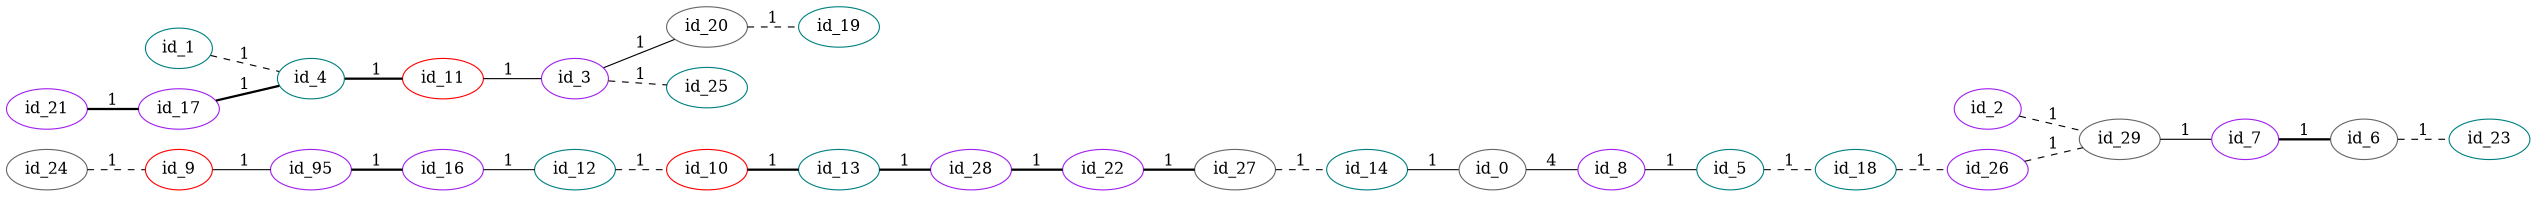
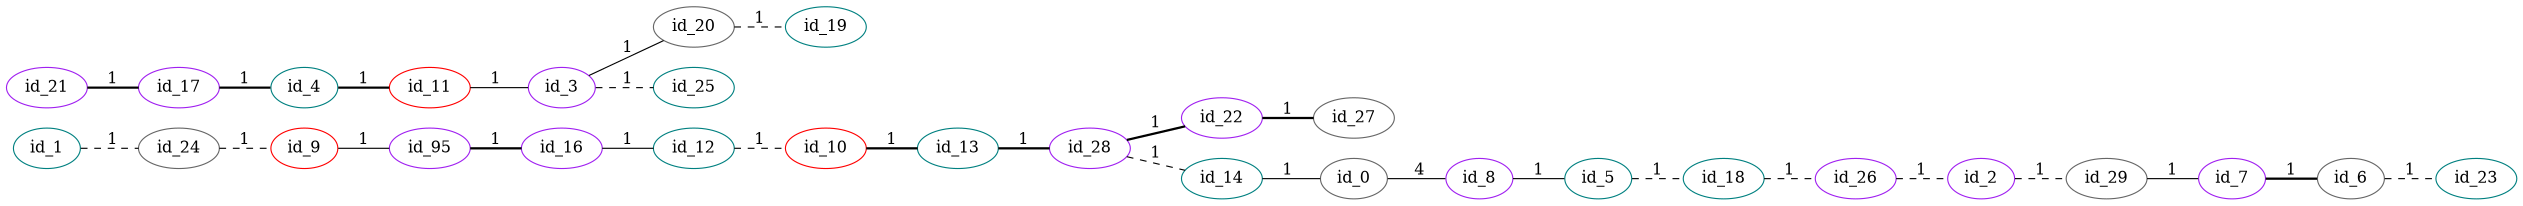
edge "id_1" -- "id_4": now "id_1" -- "id_24"
edge "id_29" -- "id_26": now "id_2" -- "id_26"
edge "id_27" -- "id_14": now "id_28" -- "id_14"
